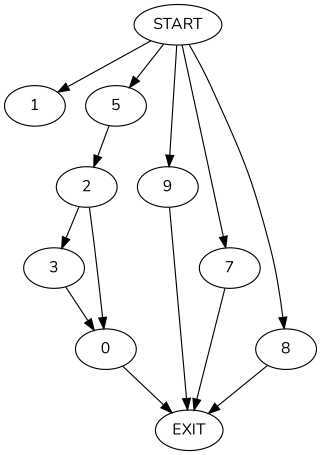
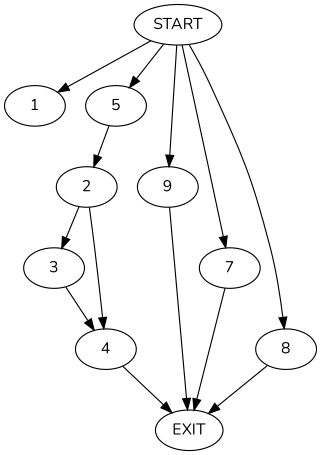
node "0": label "0" -> "4"
